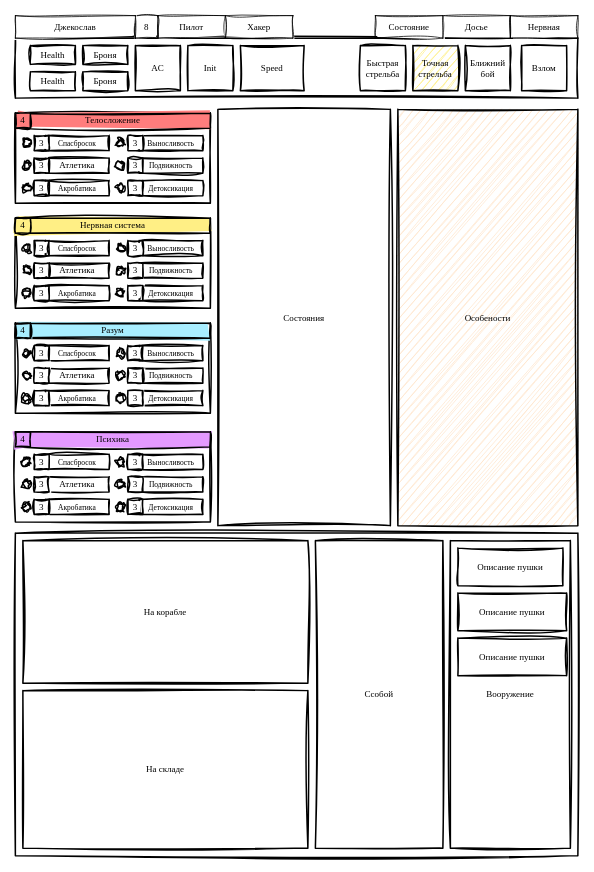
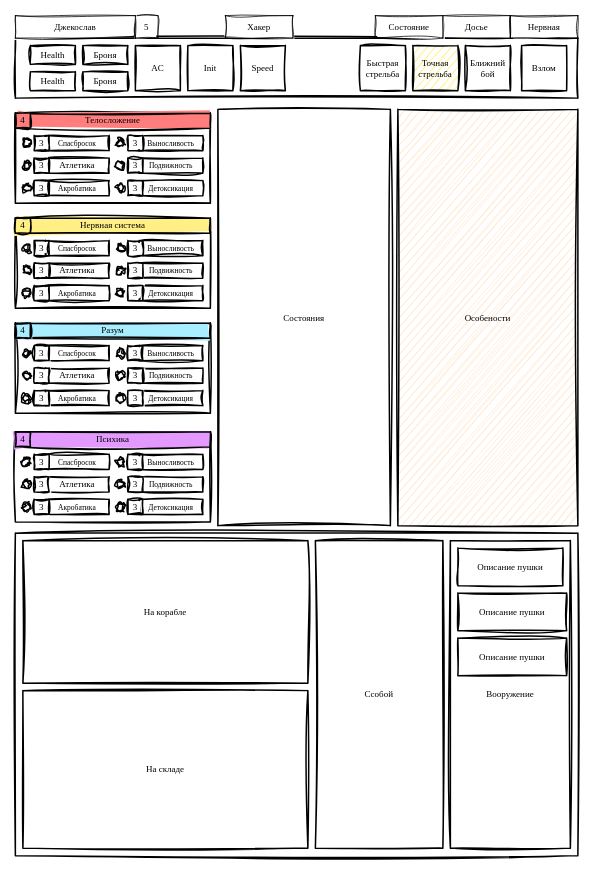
node "8": label "8" -> "5"
node "Пилот": removed
node "Speed": size 64x45 -> 45x45
